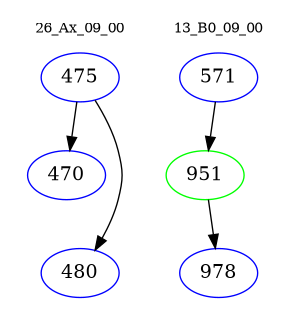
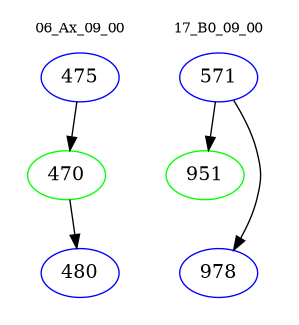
cluster "26_Ax_09_00": label "26_Ax_09_00" -> "06_Ax_09_00"
cluster "13_B0_09_00": label "13_B0_09_00" -> "17_B0_09_00"
edge "475" -> "480": now "470" -> "480"
node "470": color blue -> green
edge "951" -> "978": now "571" -> "978"
